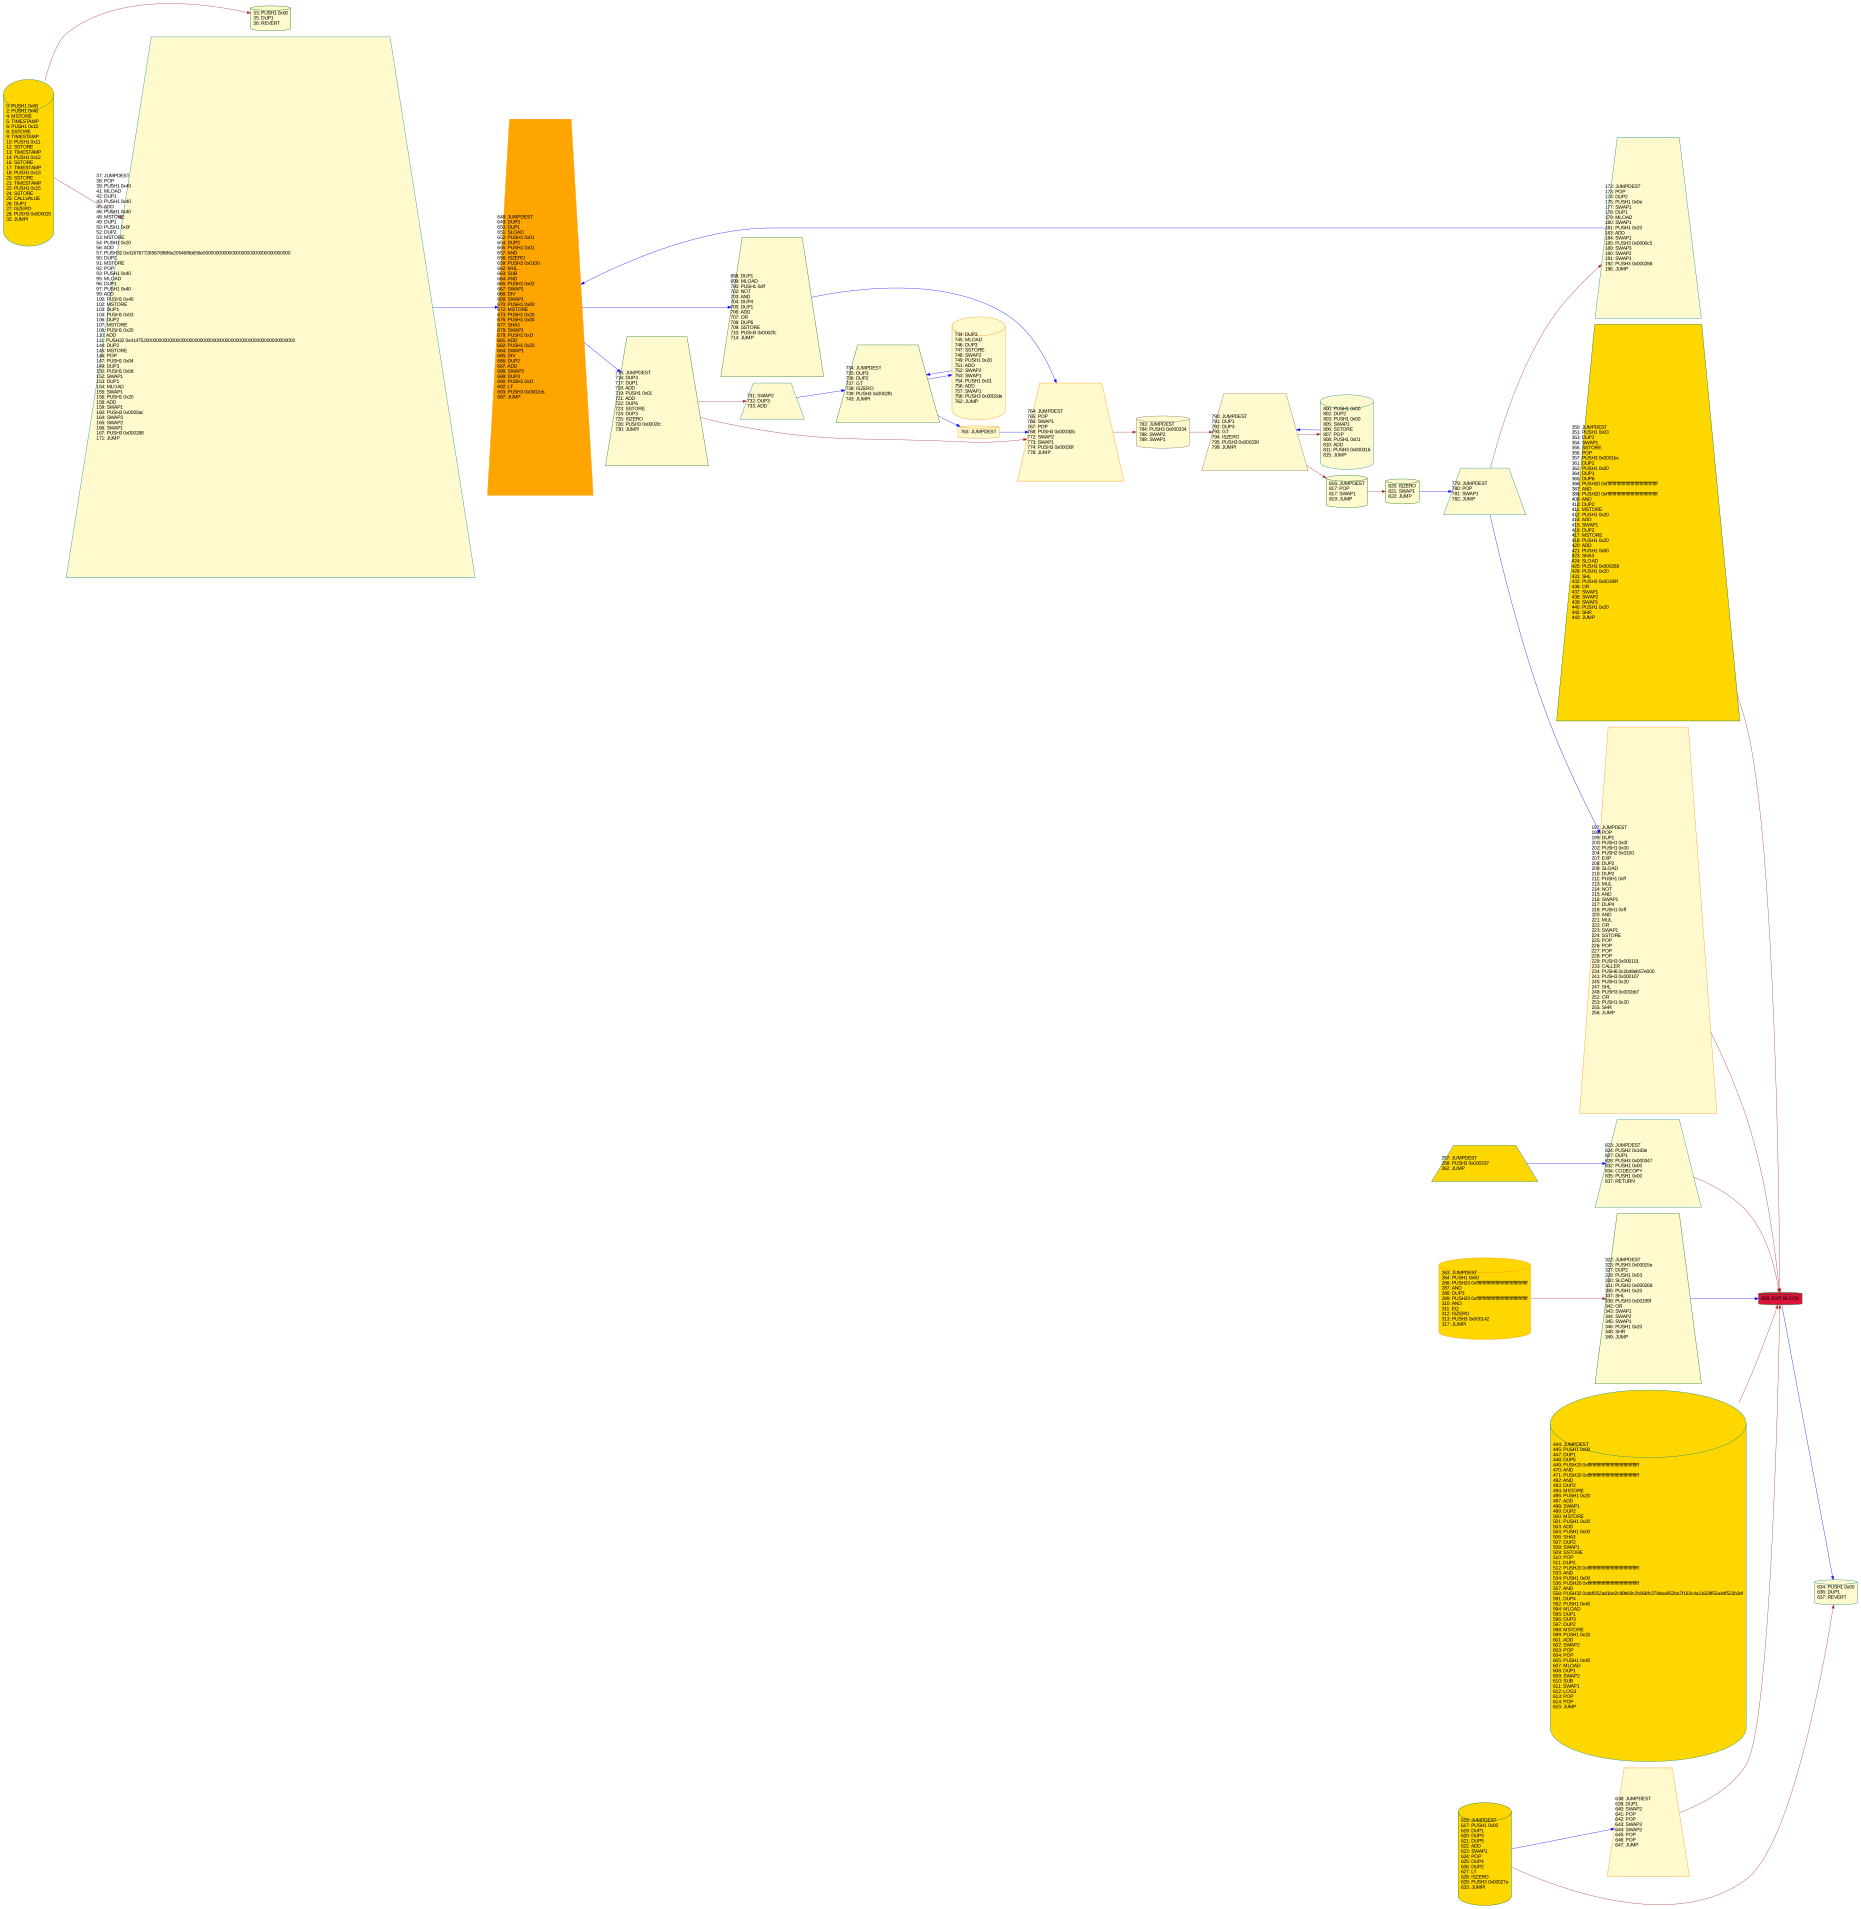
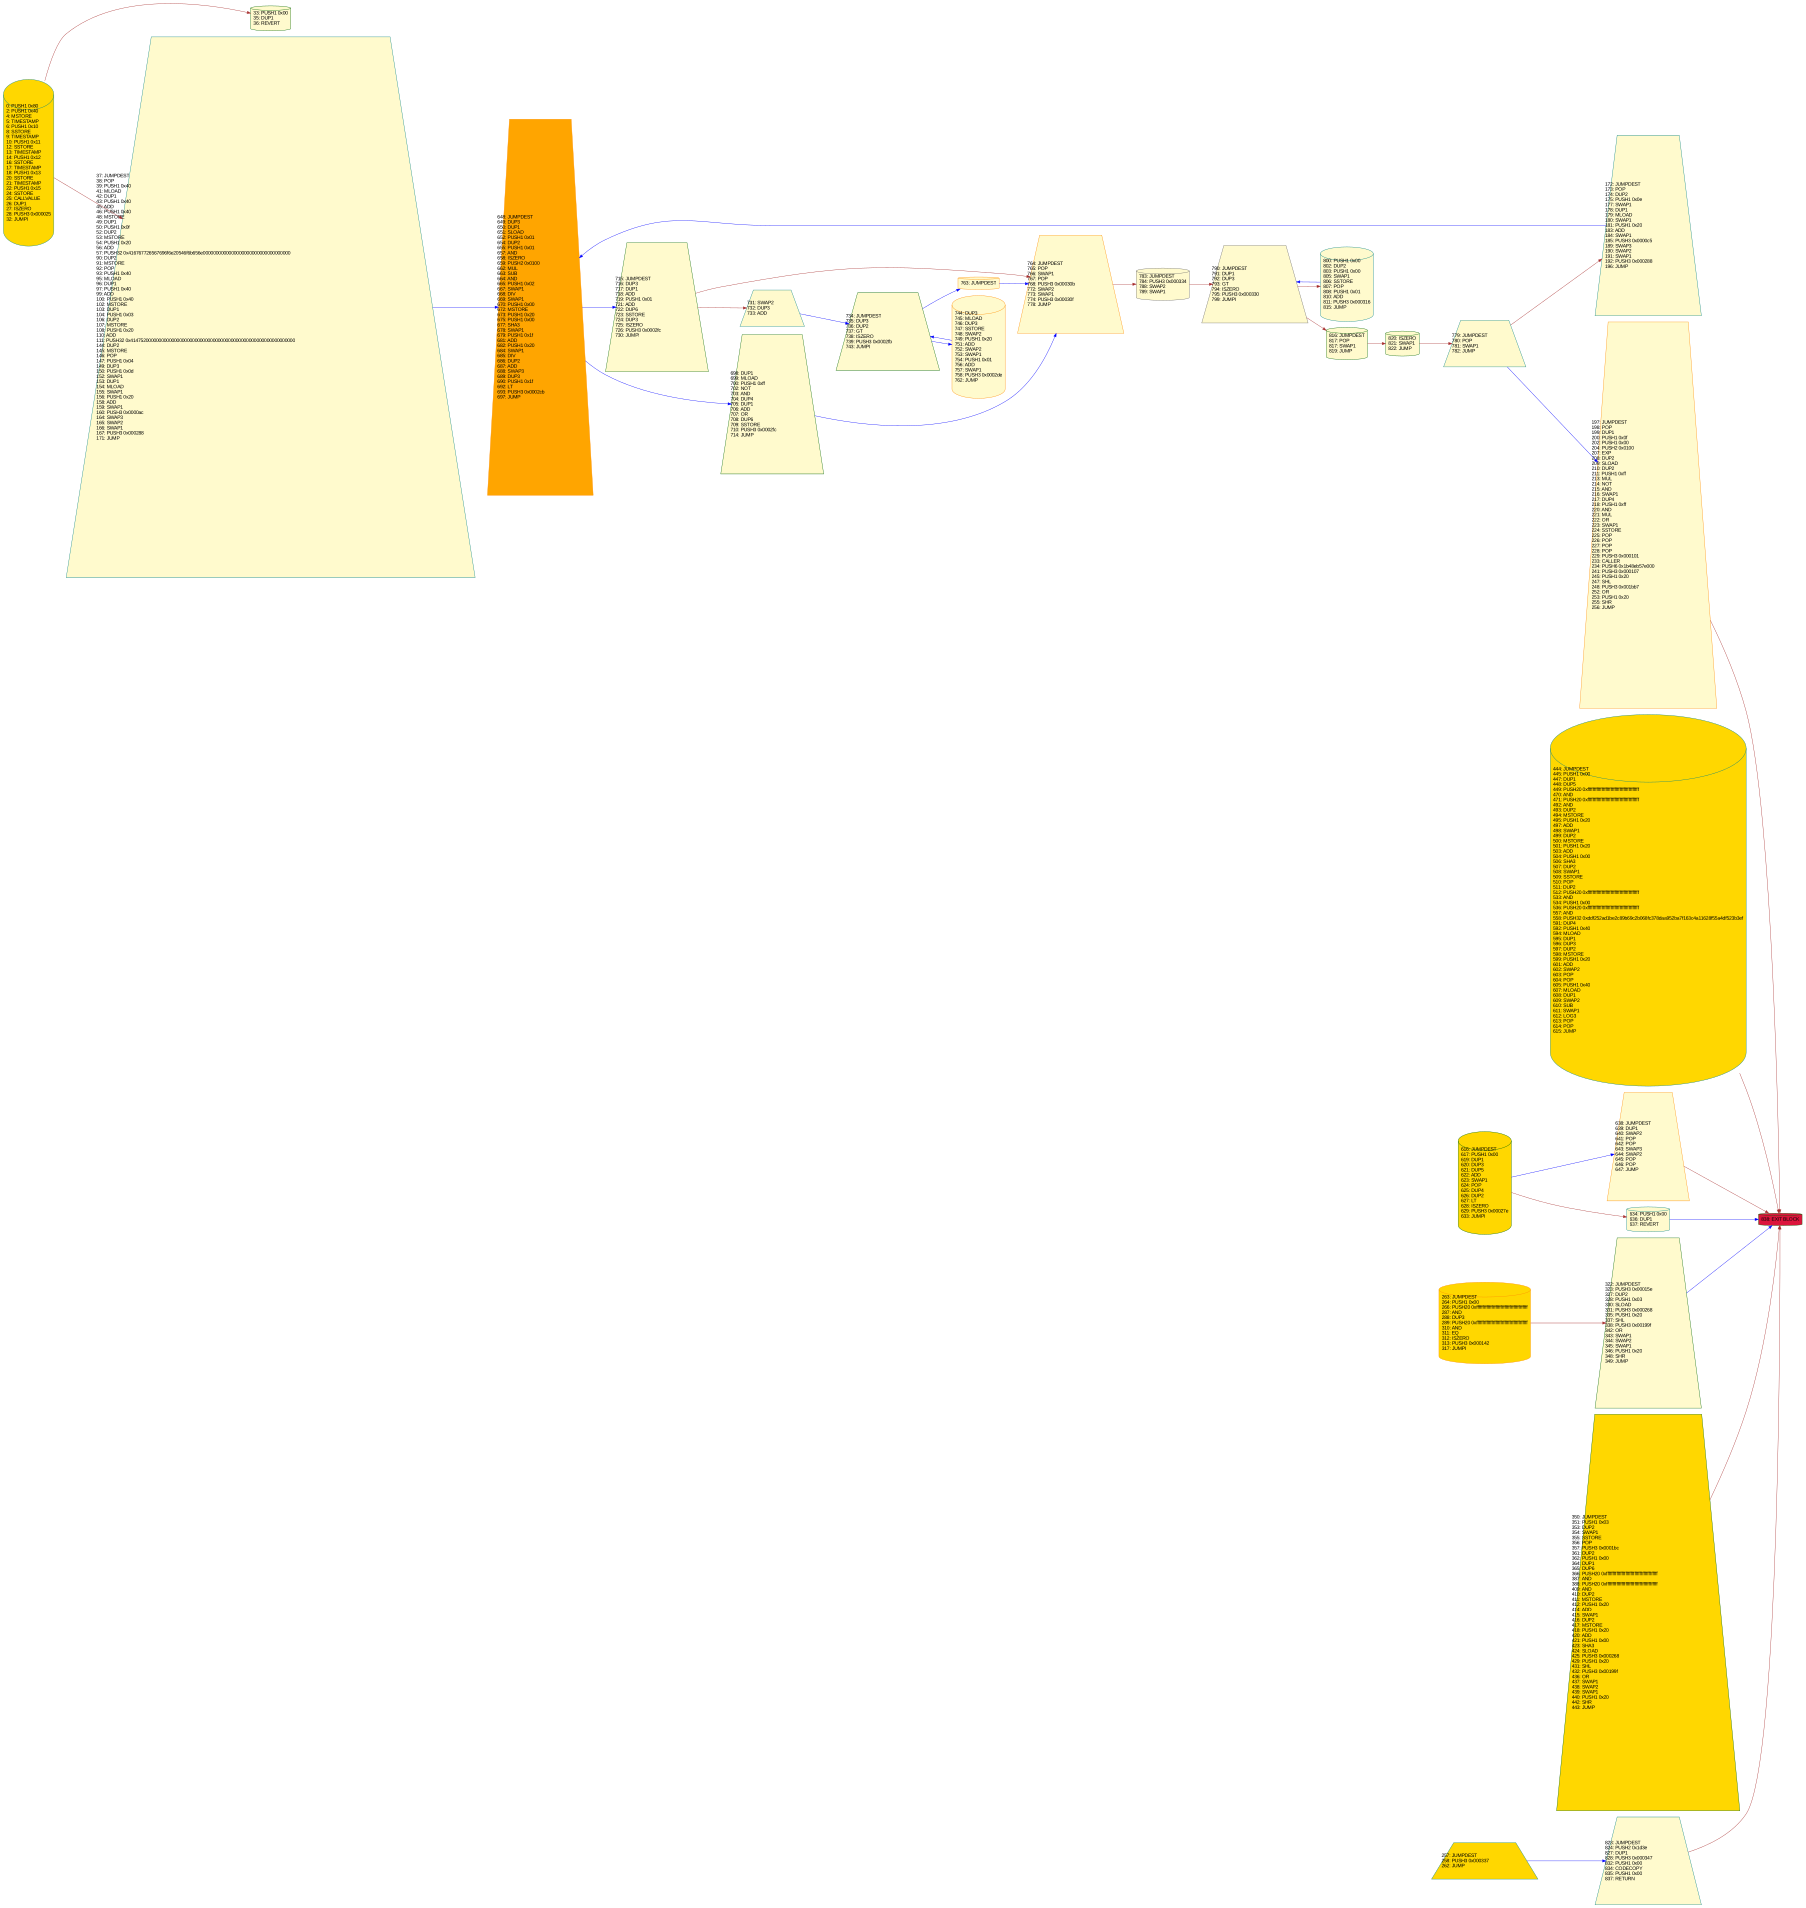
edge "820: ISZERO 821: SWAP1 822: JUMP" -> "779: JUMPDEST 780: POP 781: SWAP1 782: JUMP": color blue -> brown
edge "838: EXIT BLOCK" -> "634: PUSH1 0x00 636: DUP1 637: REVERT": reversed
